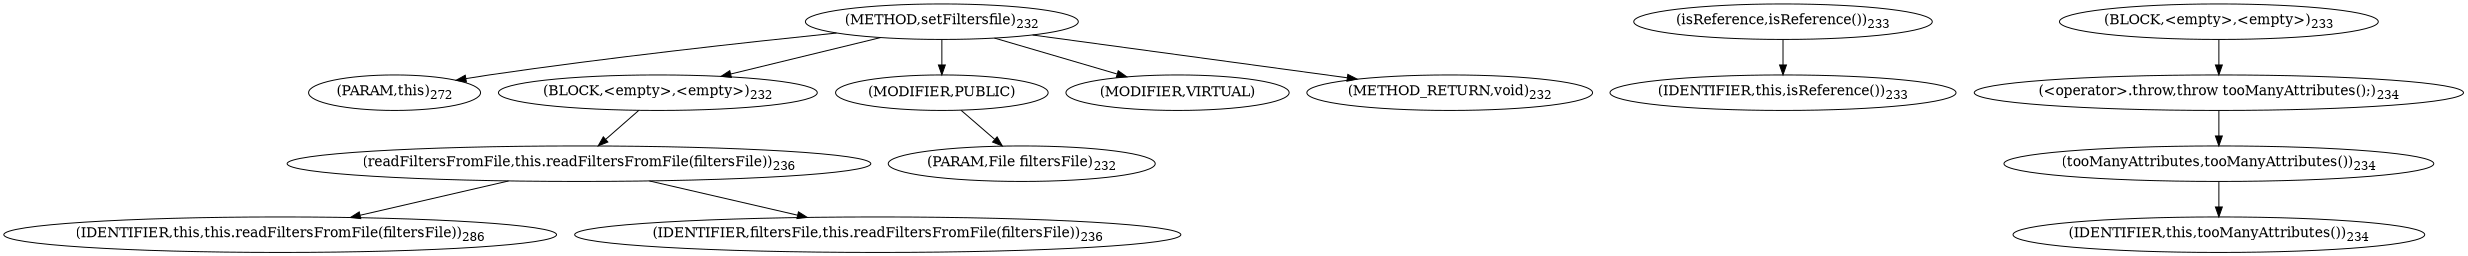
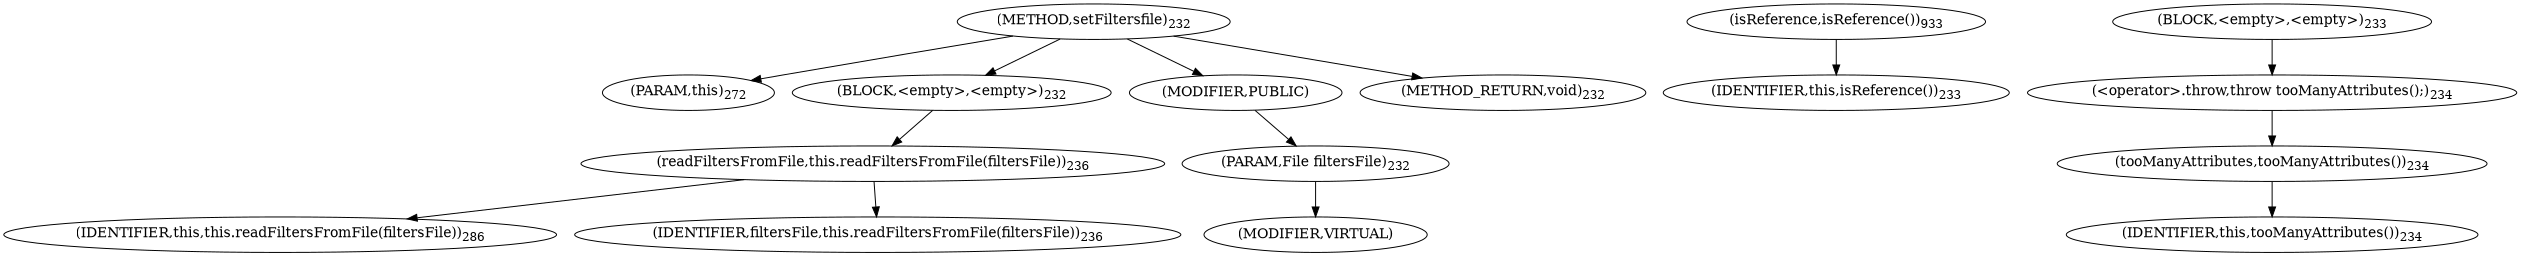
node "(isReference,isReference())": text "233" -> "933"
edge "(METHOD,setFiltersfile)" -> "(MODIFIER,VIRTUAL)": now "(PARAM,File filtersFile)" -> "(MODIFIER,VIRTUAL)"
